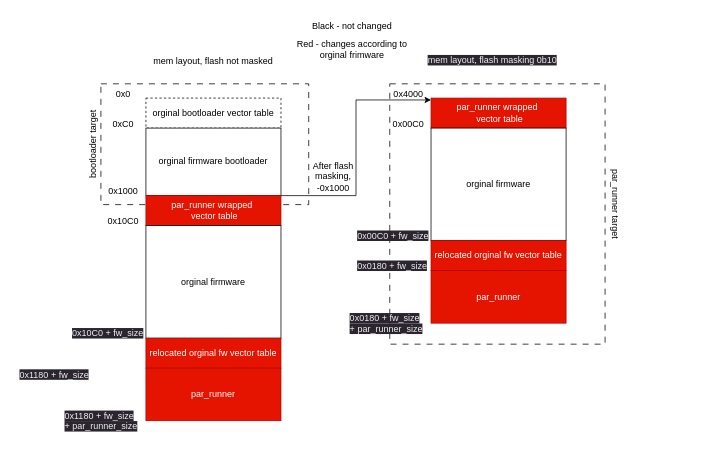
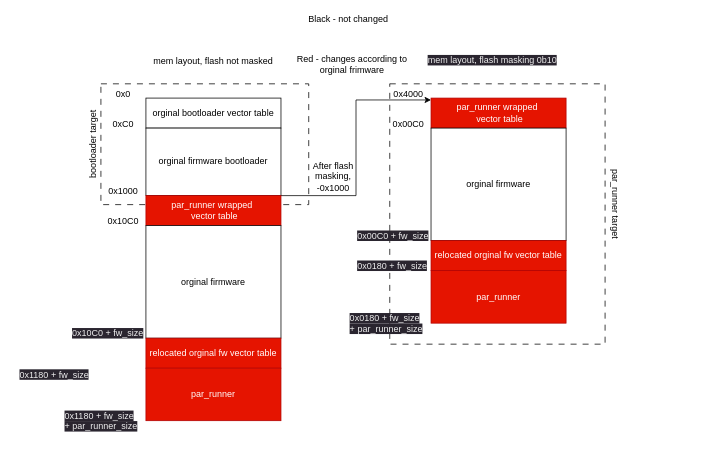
node "Black - not changed": moved (352, 27) -> (348, 19)
node "Red - changes according to orginal frimware": moved (352, 49) -> (352, 64)
node "orginal bootloader vector table": style dashed -> solid
